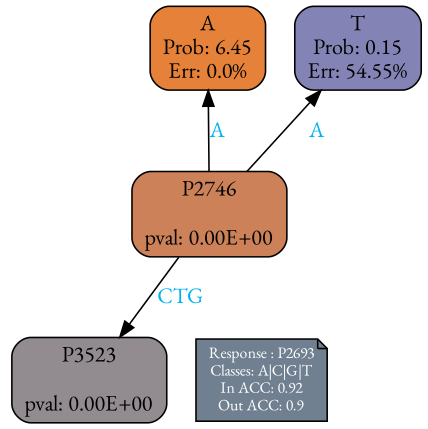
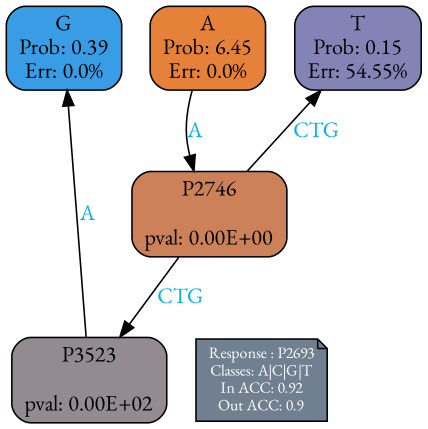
node "G Prob: 0.39 Err: 0.0%": added
edge "P2746 pval: 0.00E+00" -> "T Prob: 0.15 Err: 54.55%": label "A" -> "CTG"
edge "P2746 pval: 0.00E+00" -> "A Prob: 6.45 Err: 0.0%": reversed
node "P3523 pval: 0.00E+00": label "P3523 pval: 0.00E+00" -> "P3523 pval: 0.00E+02"
